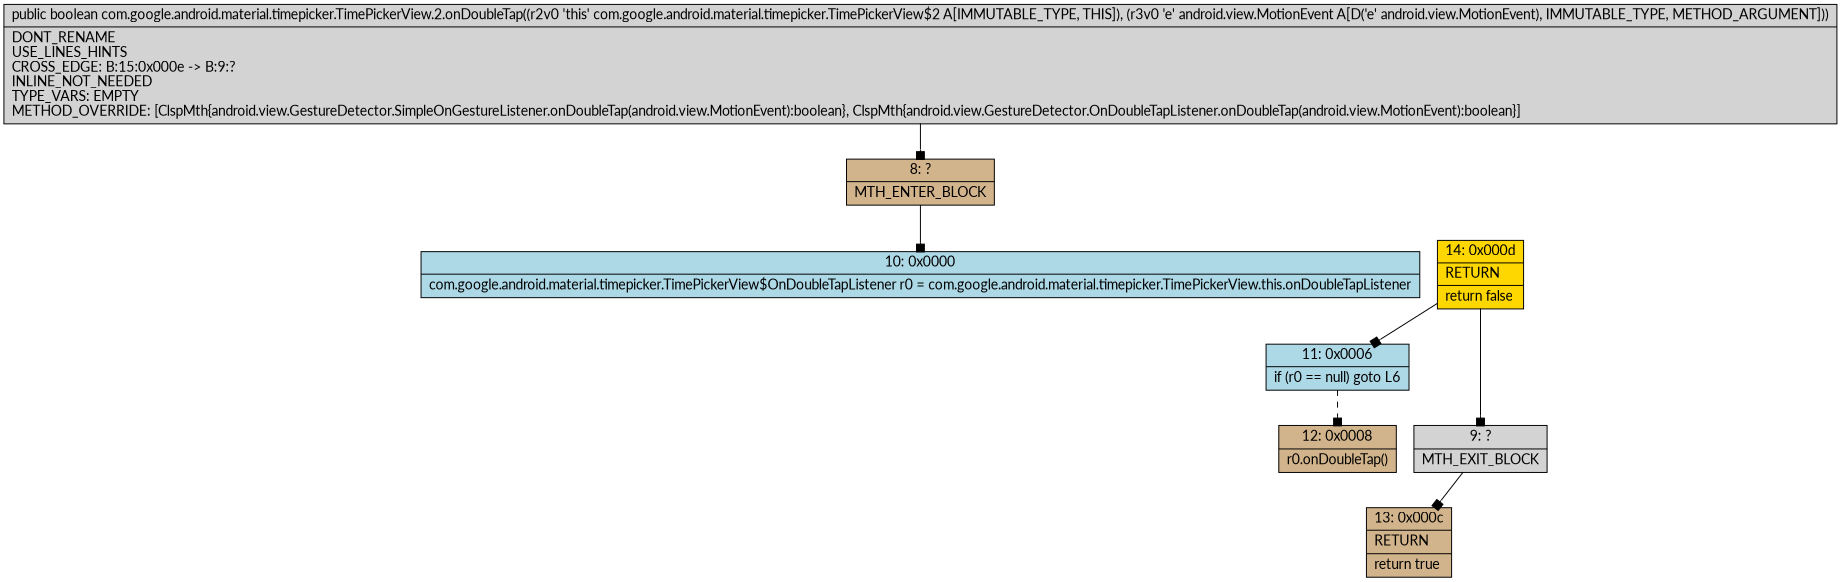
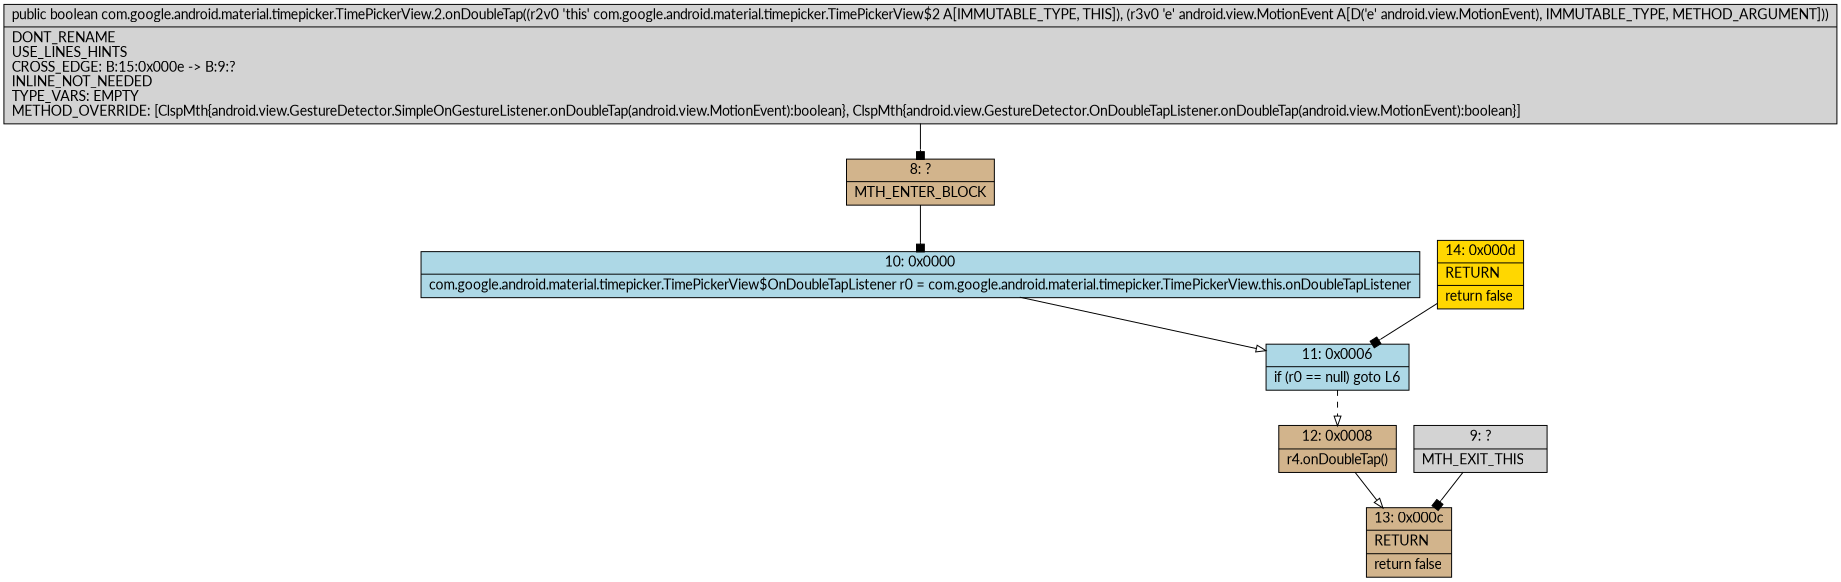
edge "10: 0x0000" -> "11: 0x0006": added
edge "14: 0x000d" -> "9: ?": removed
edge "11: 0x0006" -> "12: 0x0008": arrowhead box -> onormal
node "12: 0x0008": text "r0.onDoubleTap()" -> "r4.onDoubleTap()"
node "9: ?": text "MTH_EXIT_BLOCK" -> "MTH_EXIT_THIS"
edge "12: 0x0008" -> "13: 0x000c": added
node "13: 0x000c": text "return true" -> "return false"
